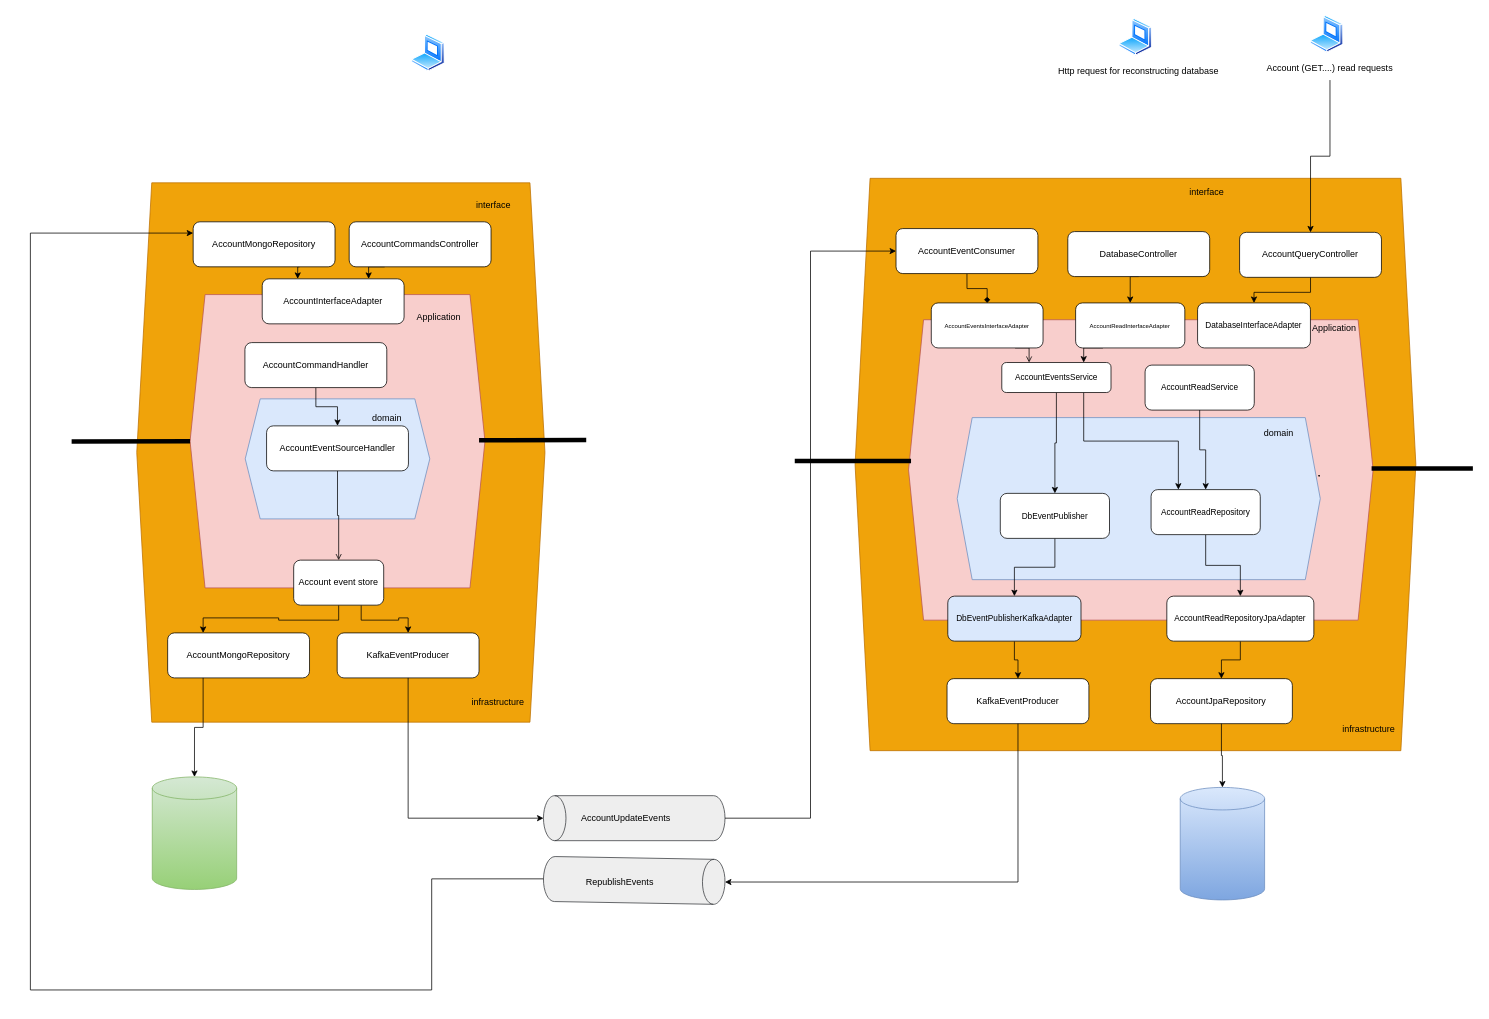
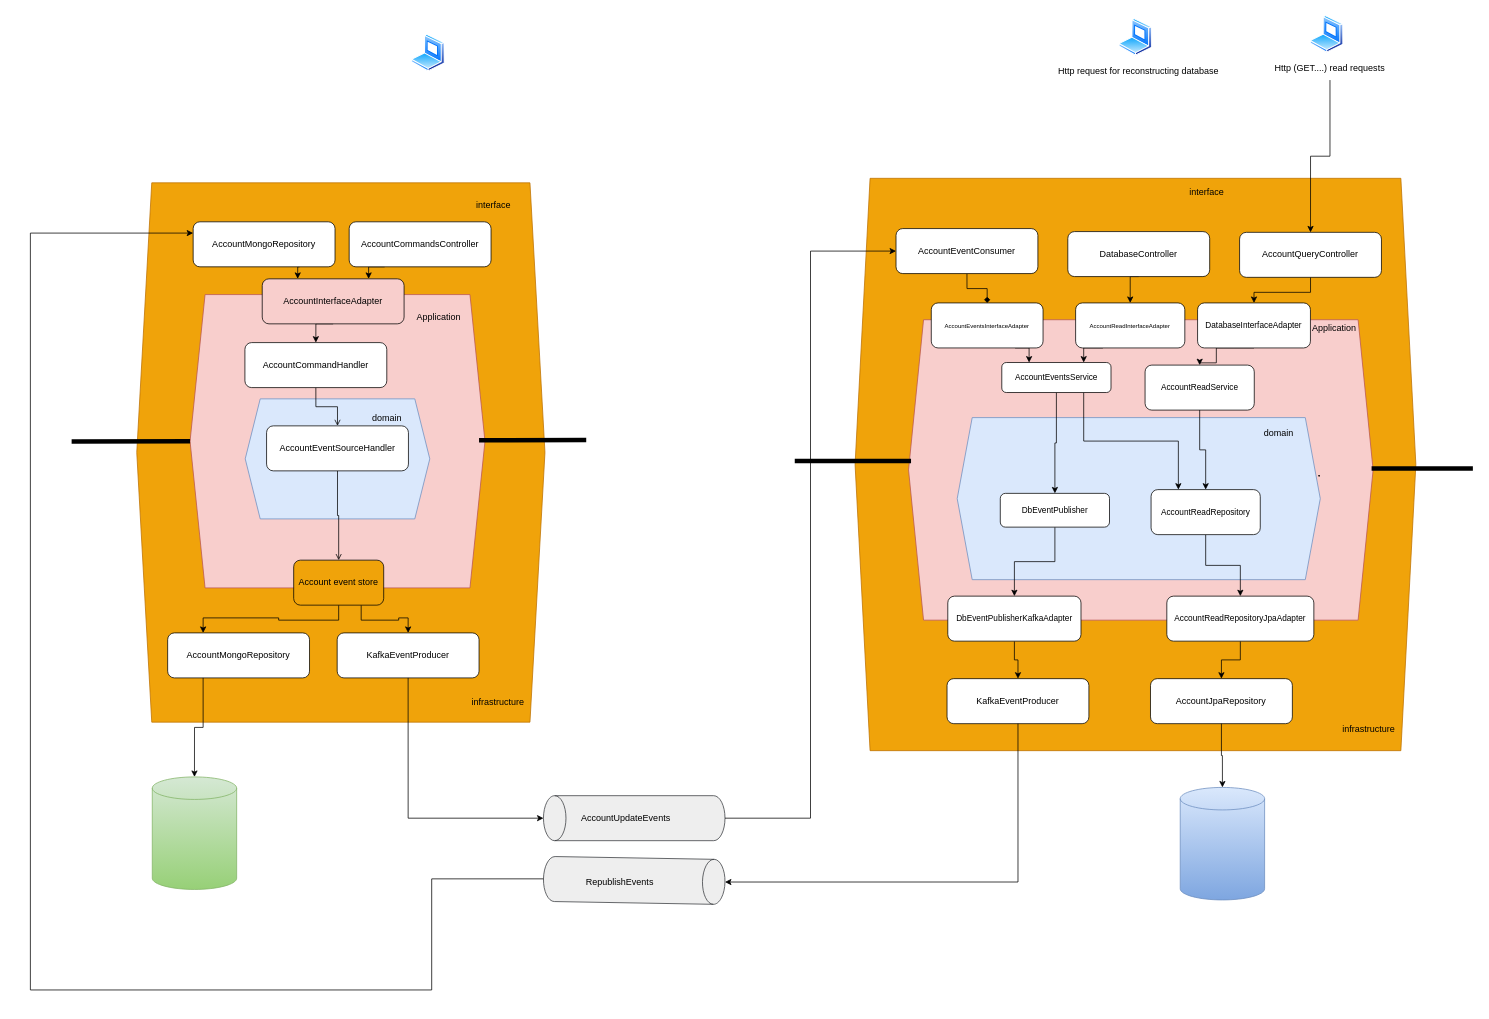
node "Account (GET....) read requests": label "Account (GET....) read requests" -> "Http (GET....) read requests"
node "AccountInterfaceAdapter": fillcolor #ffffff -> #f8cecc
edge "AccountInterfaceAdapter" -> "AccountCommandHandler": added
edge "DatabaseInterfaceAdapter" -> "AccountReadService": added
edge "AccountEventsInterfaceAdapter" -> "AccountEventsService": arrowhead open -> classic
edge "AccountCommandHandler" -> "AccountEventSourceHandler": arrowhead classic -> open
node "DbEventPublisher": size 109x45 -> 109x34
node "Account event store": fillcolor #ffffff -> #f0a30a
node "DbEventPublisherKafkaAdapter": fillcolor #dae8fc -> #ffffff
